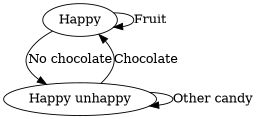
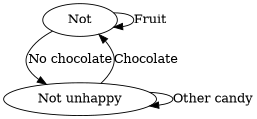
node "Happy": label "Happy" -> "Not"
node "Happy unhappy": label "Happy unhappy" -> "Not unhappy"
